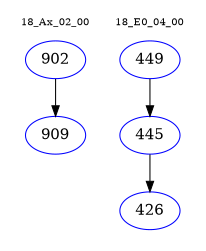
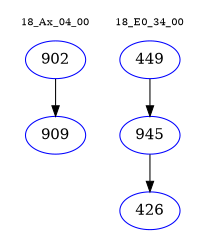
cluster "18_Ax_02_00": label "18_Ax_02_00" -> "18_Ax_04_00"
cluster "18_E0_04_00": label "18_E0_04_00" -> "18_E0_34_00"
node "445": label "445" -> "945"
